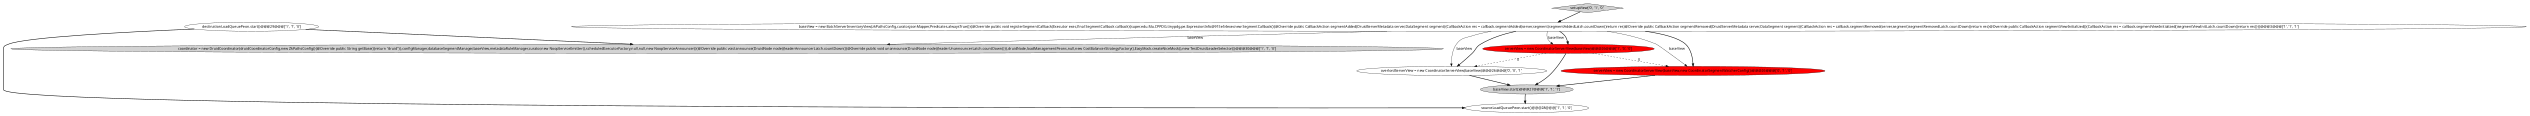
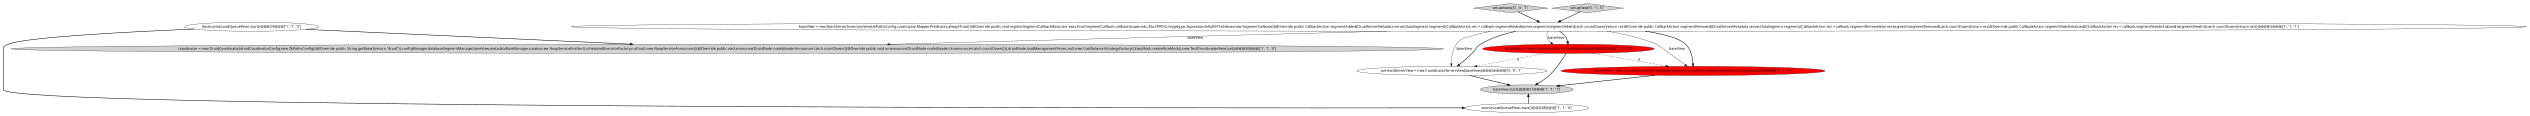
node "setupViews['0', '0', '1']": added
edge "baseView.start()@@@27@@@['1', '1', '1']" -> "sourceLoadQueuePeon.start()@@@28@@@['1', '1', '0']": reversed
